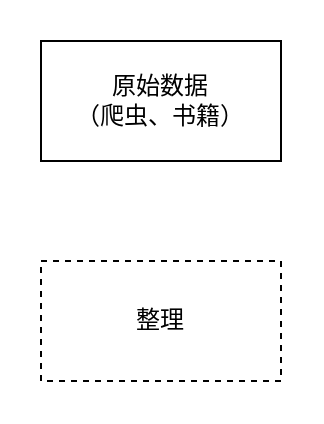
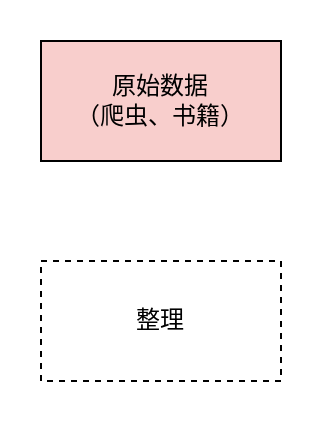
node "原始数据 （爬虫、书籍）": fillcolor #ffffff -> #f8cecc
